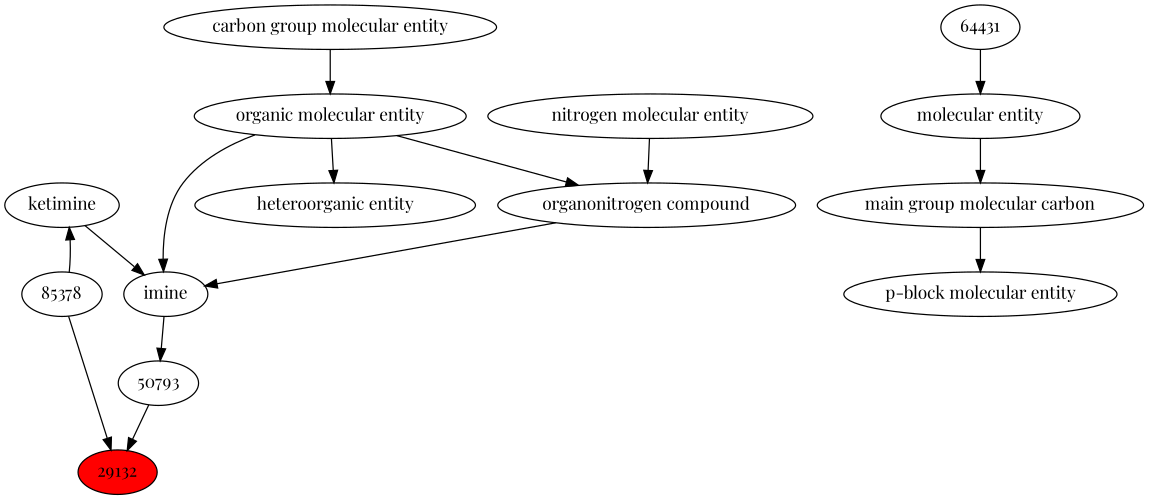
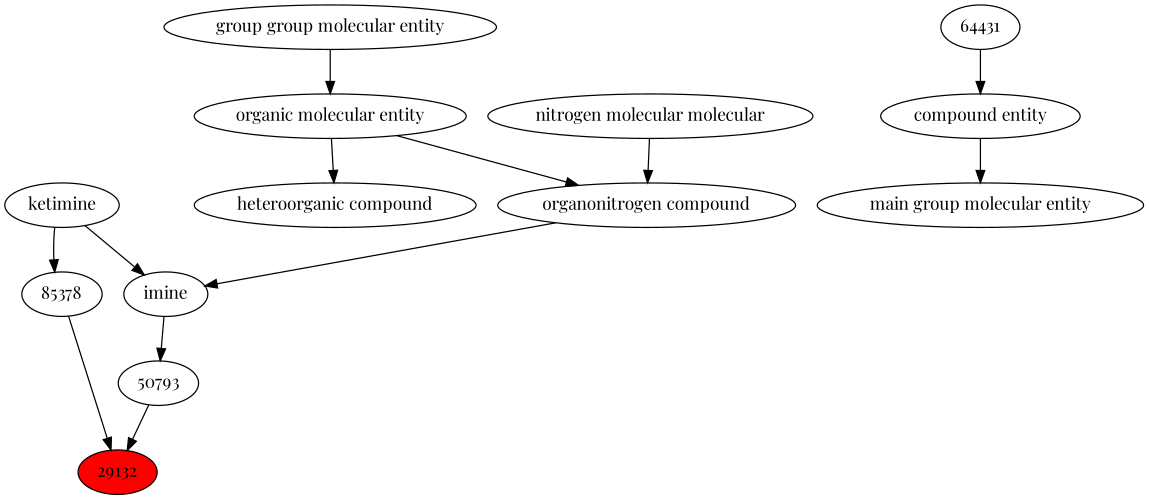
node "carbon group molecular entity": label "carbon group molecular entity" -> "group group molecular entity"
node "nitrogen molecular entity": label "nitrogen molecular entity" -> "nitrogen molecular molecular"
node "molecular entity": label "molecular entity" -> "compound entity"
edge "organic molecular entity" -> "imine": removed
node "heteroorganic entity": label "heteroorganic entity" -> "heteroorganic compound"
node "main group molecular carbon": label "main group molecular carbon" -> "main group molecular entity"
edge "85378" -> "ketimine": reversed
node "p-block molecular entity": removed
